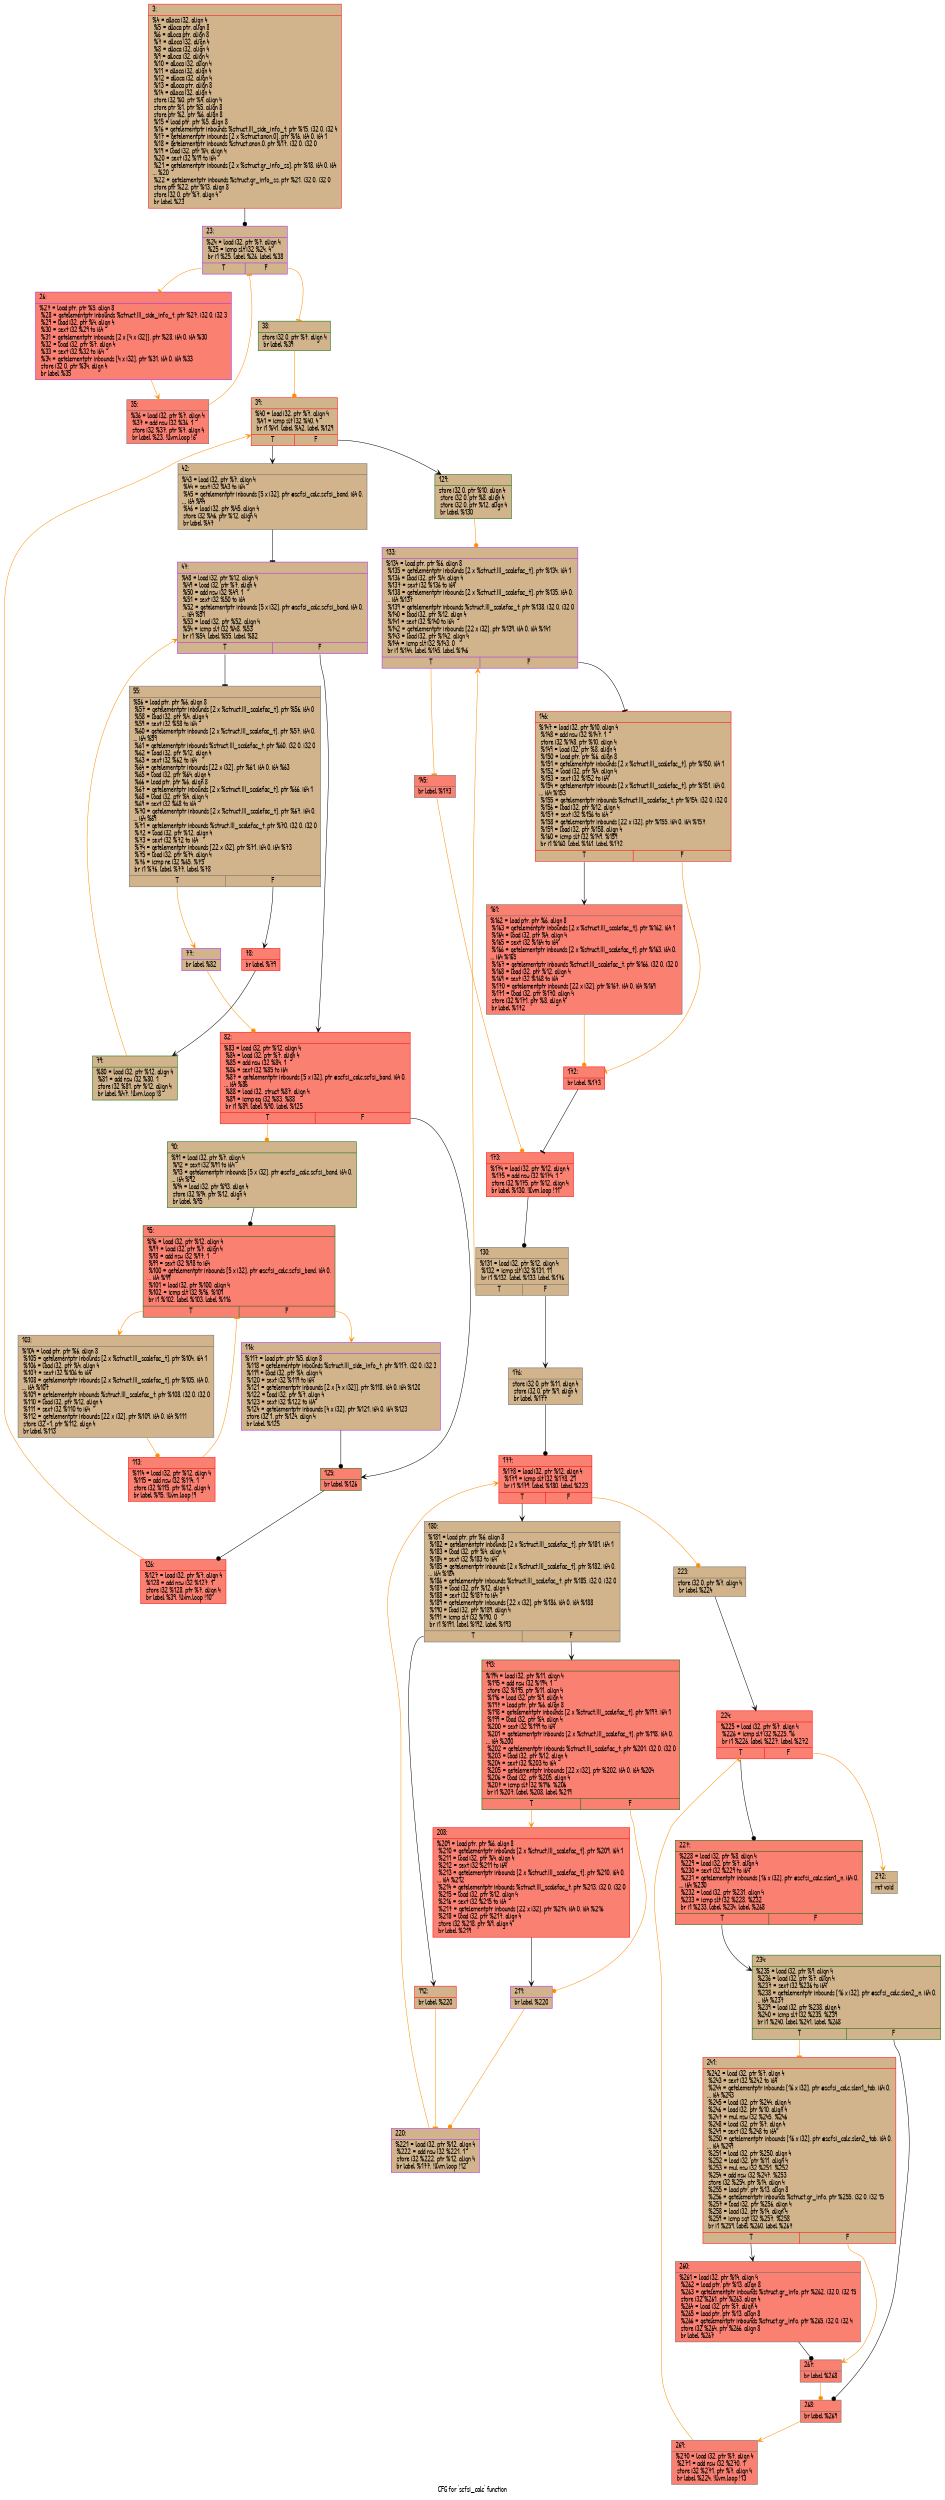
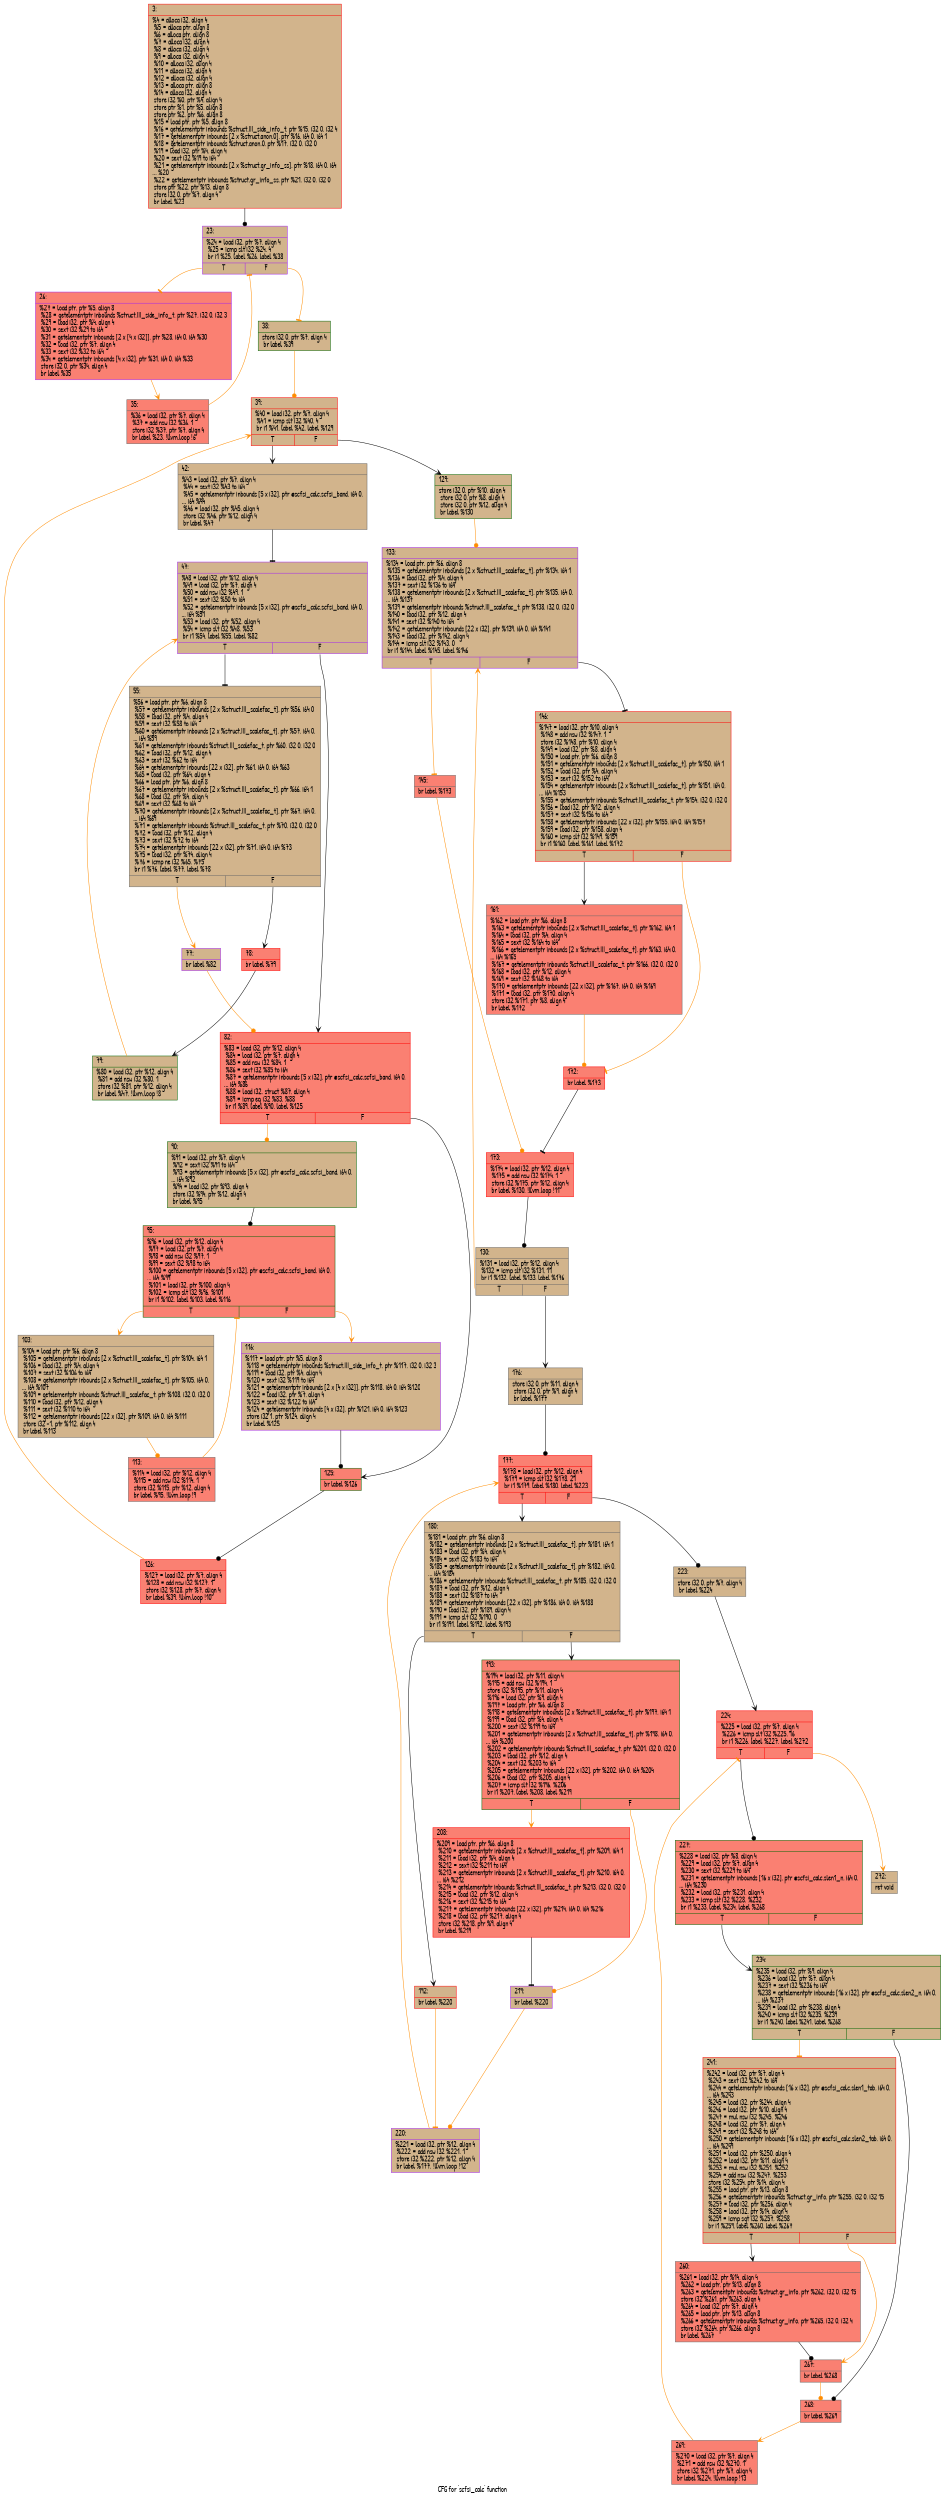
node "113:": color red -> gray40
edge "177:" -> "223:": color darkorange -> black
edge "208:" -> "219:": arrowhead vee -> tee
